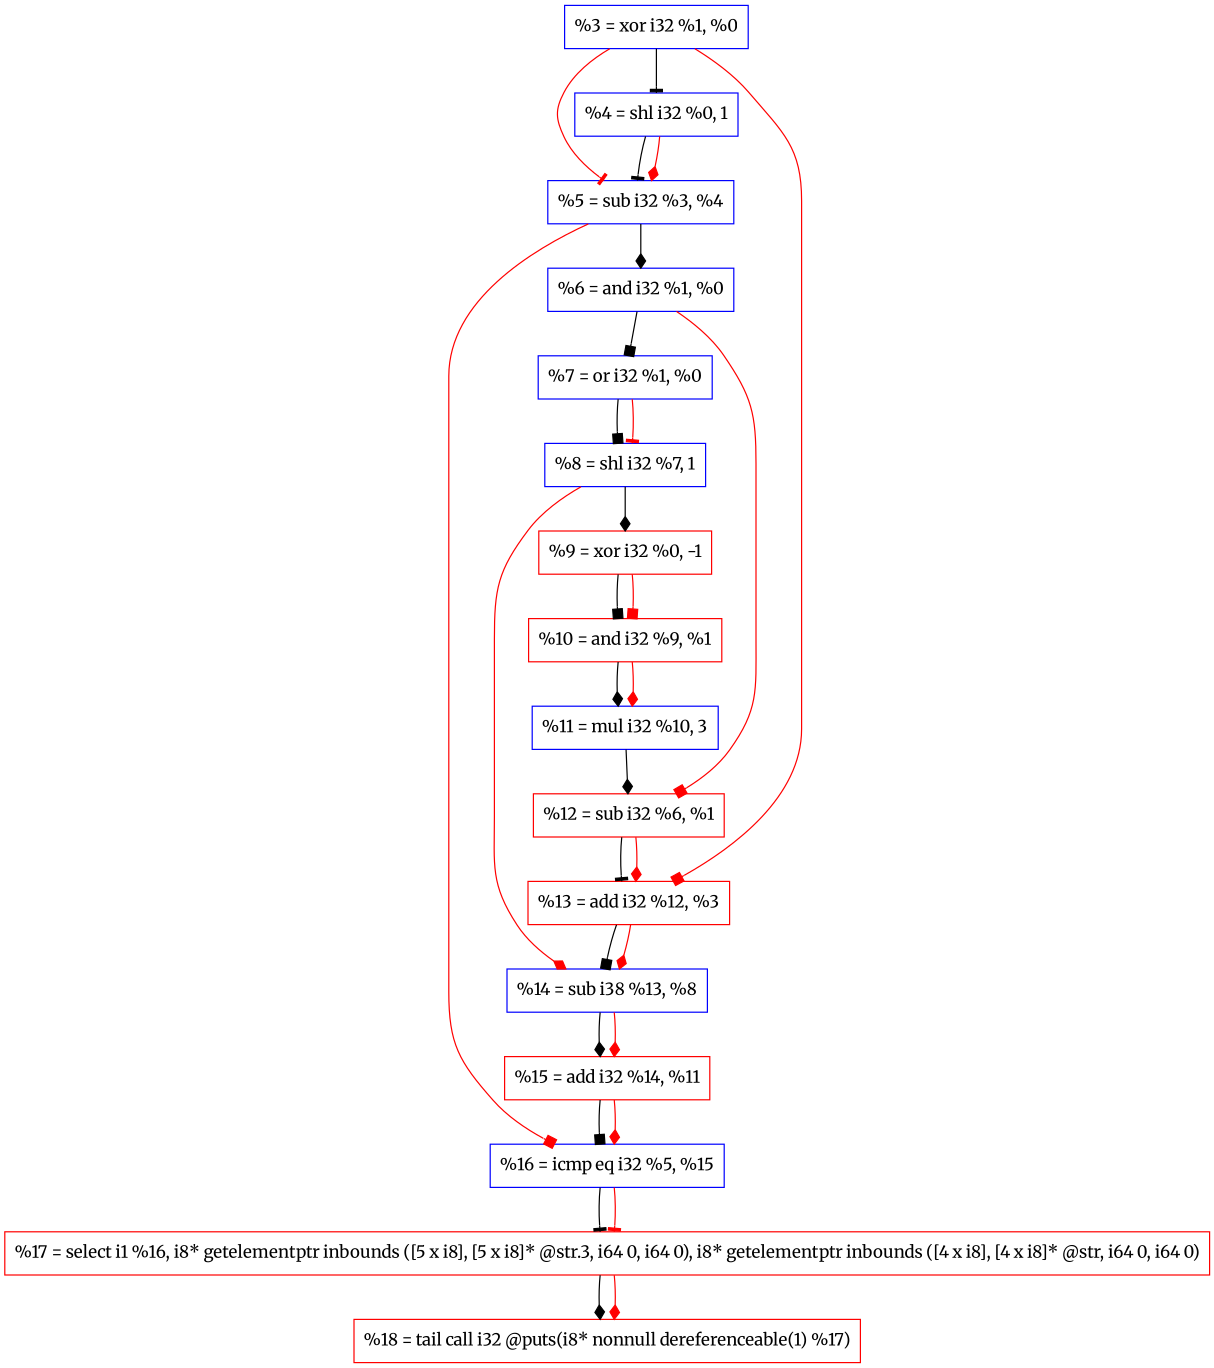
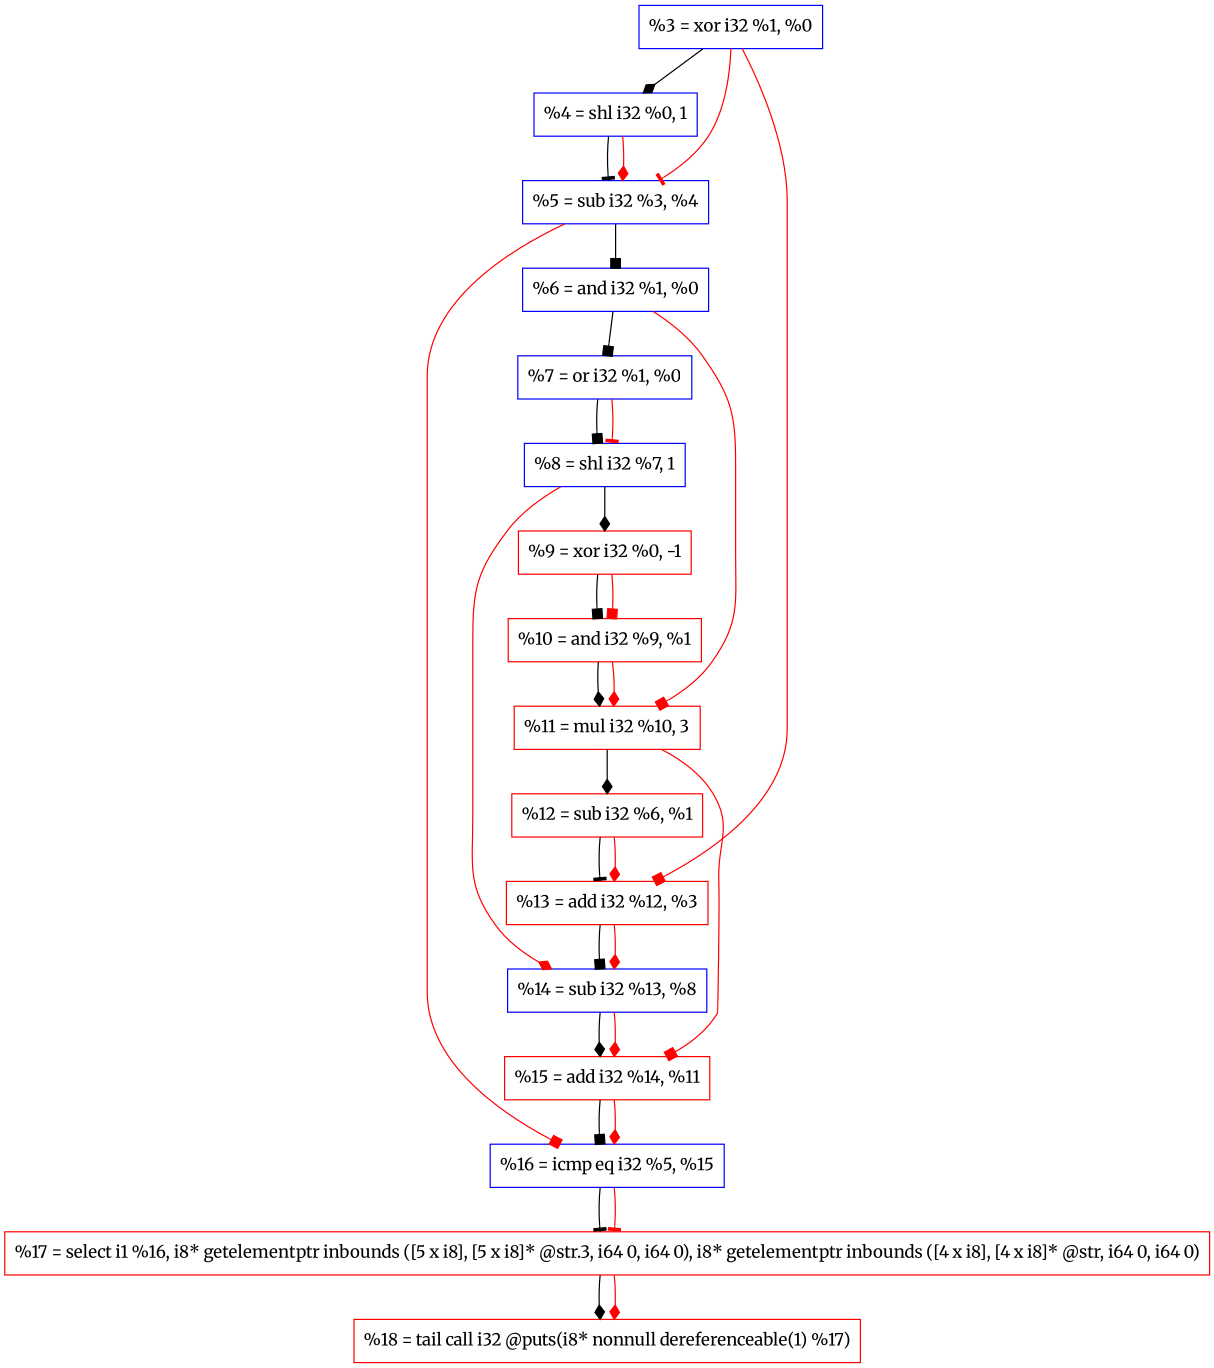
edge "%3 = xor i32 %1, %0" -> "%4 = shl i32 %0, 1": arrowhead tee -> diamond
edge "%5 = sub i32 %3, %4" -> "%6 = and i32 %1, %0": arrowhead diamond -> box
edge "%6 = and i32 %1, %0" -> "%12 = sub i32 %6, %1": now "%6 = and i32 %1, %0" -> "%11 = mul i32 %10, 3"
node "%11 = mul i32 %10, 3": color blue -> red
edge "%11 = mul i32 %10, 3" -> "%15 = add i32 %14, %11": added
node "%14 = sub i38 %13, %8": label "%14 = sub i38 %13, %8" -> "%14 = sub i32 %13, %8"
